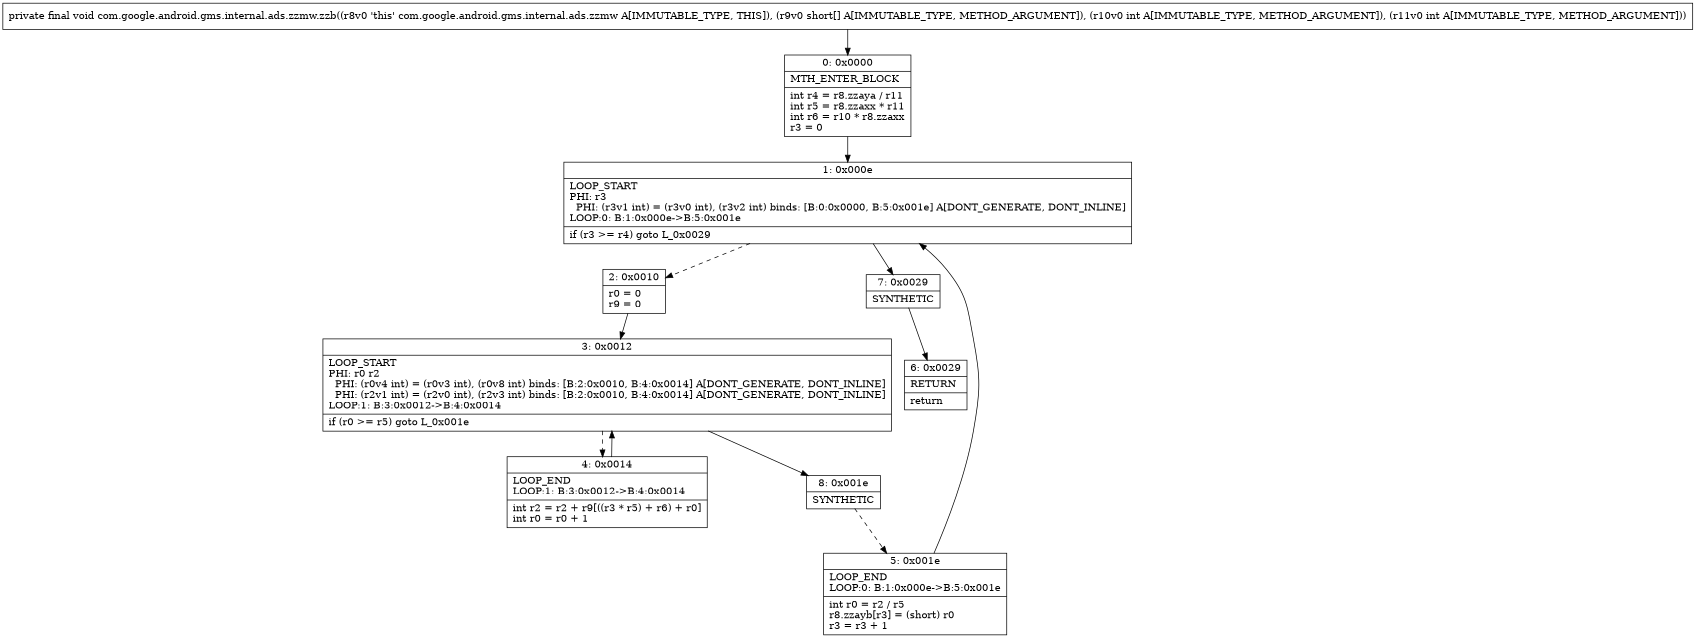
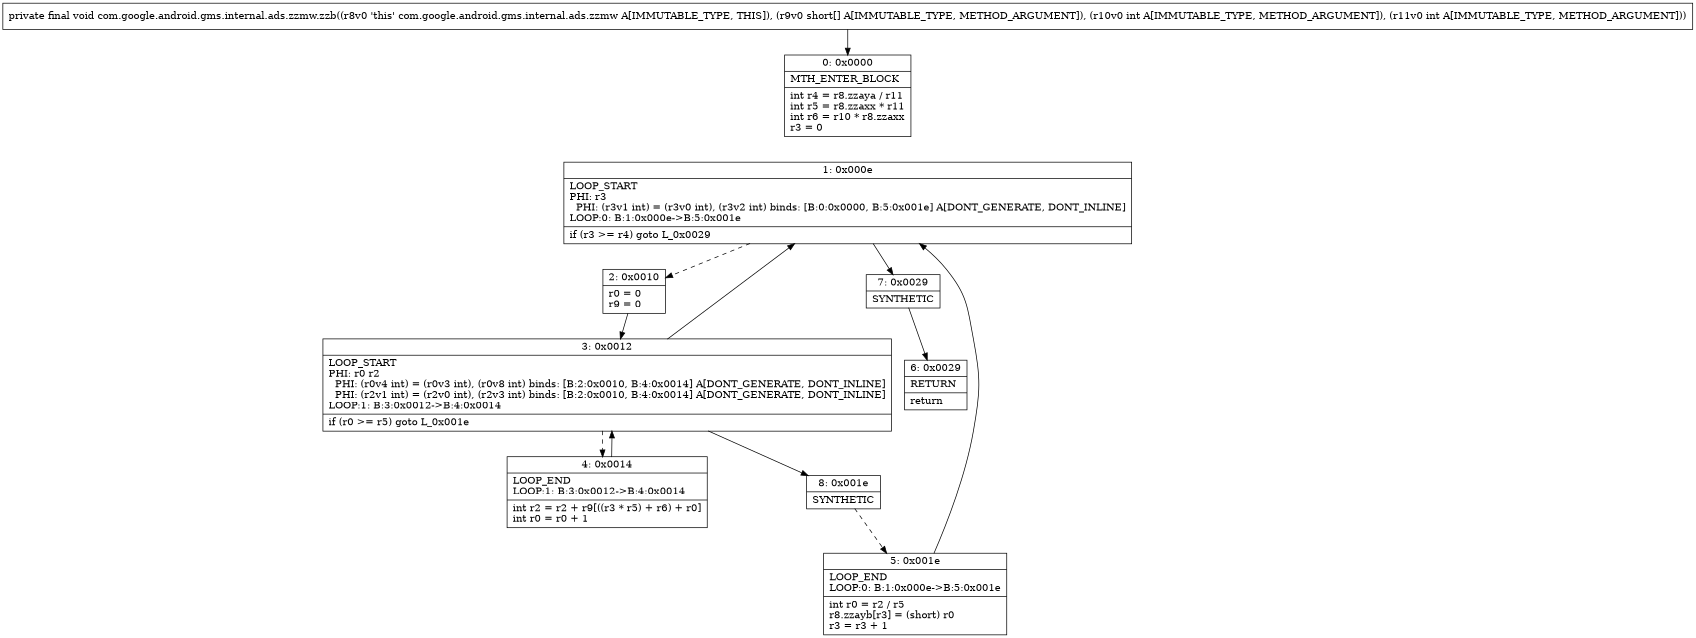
edge "0: 0x0000" -> "1: 0x000e": now "3: 0x0012" -> "1: 0x000e"
